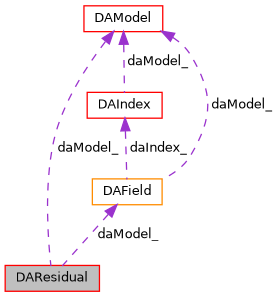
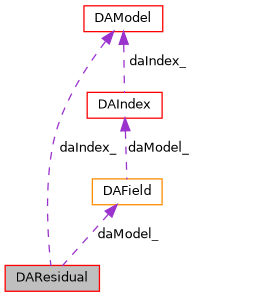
edge "DAIndex" -> "DAModel": label " daModel_" -> " daIndex_"
edge "DAField" -> "DAModel": removed, label "daModel_"
edge "DAResidual" -> "DAModel": label " daModel_" -> " daIndex_"
edge "DAField" -> "DAIndex": label " daIndex_" -> " daModel_"
